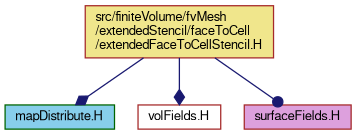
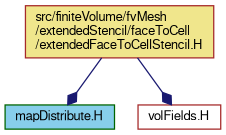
node "surfaceFields.H": removed
